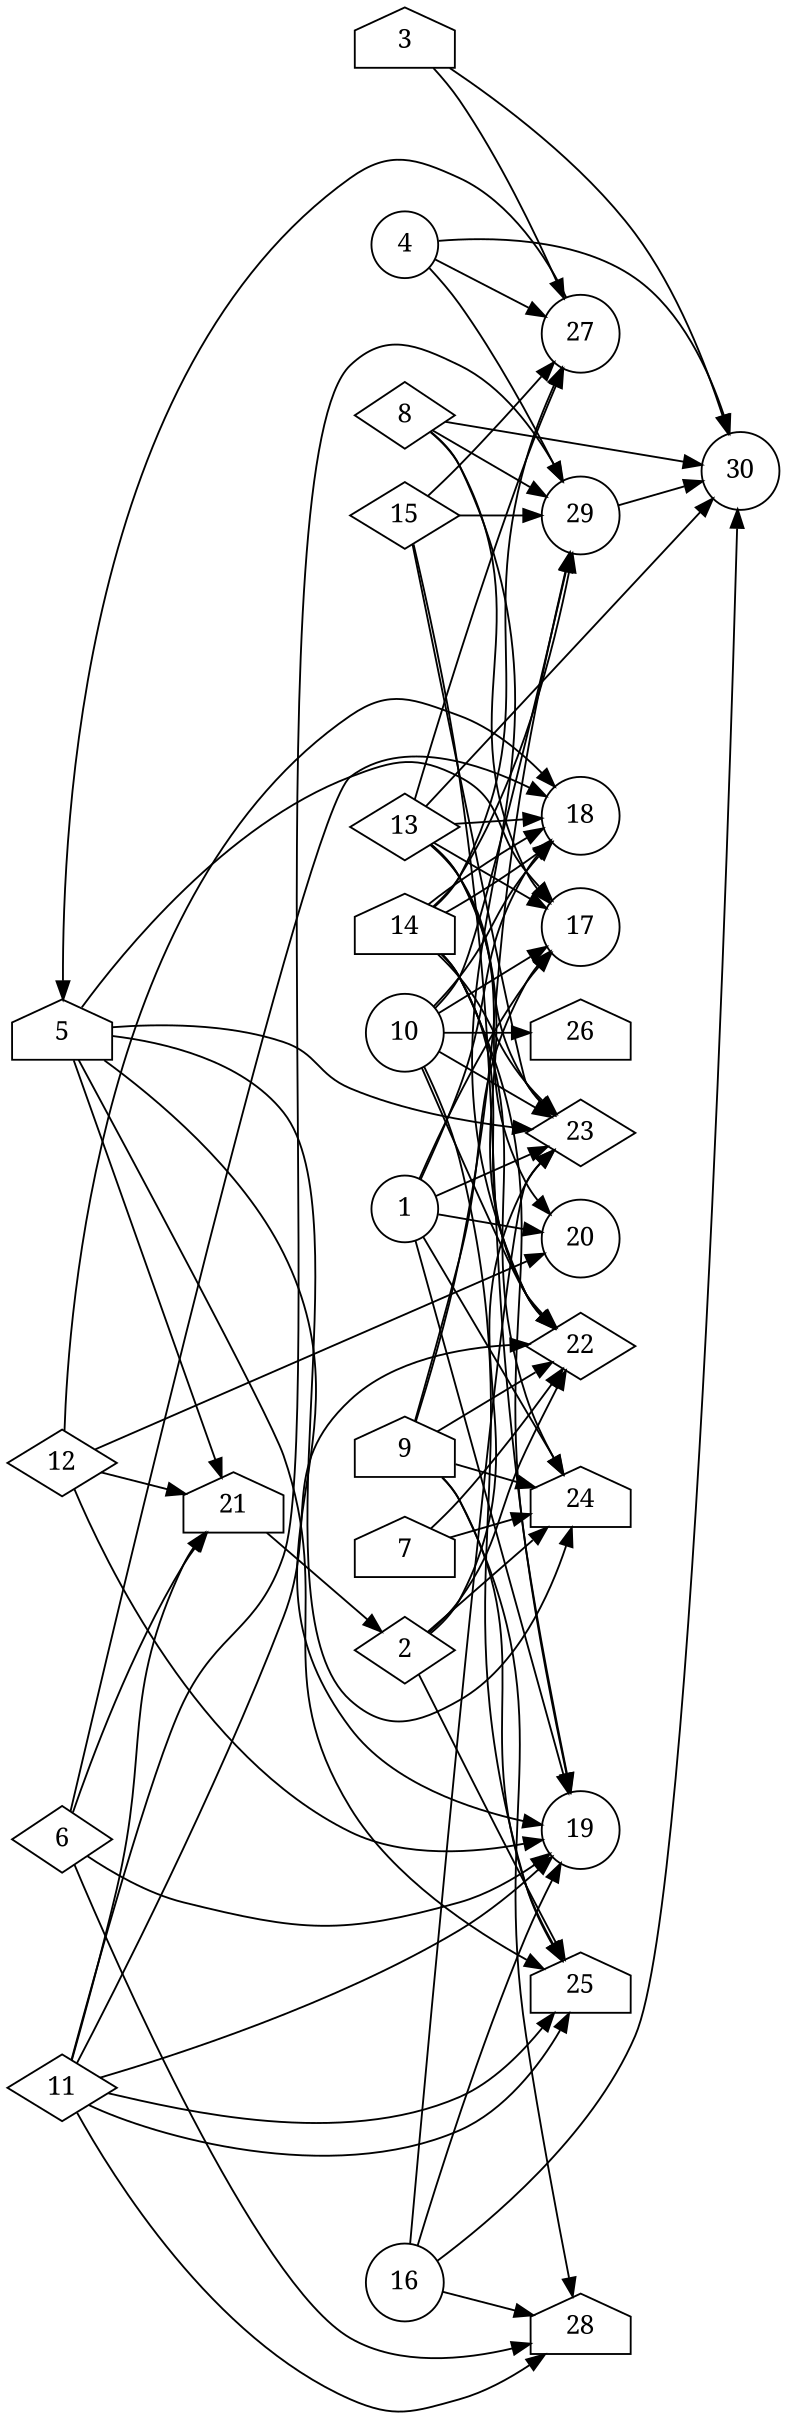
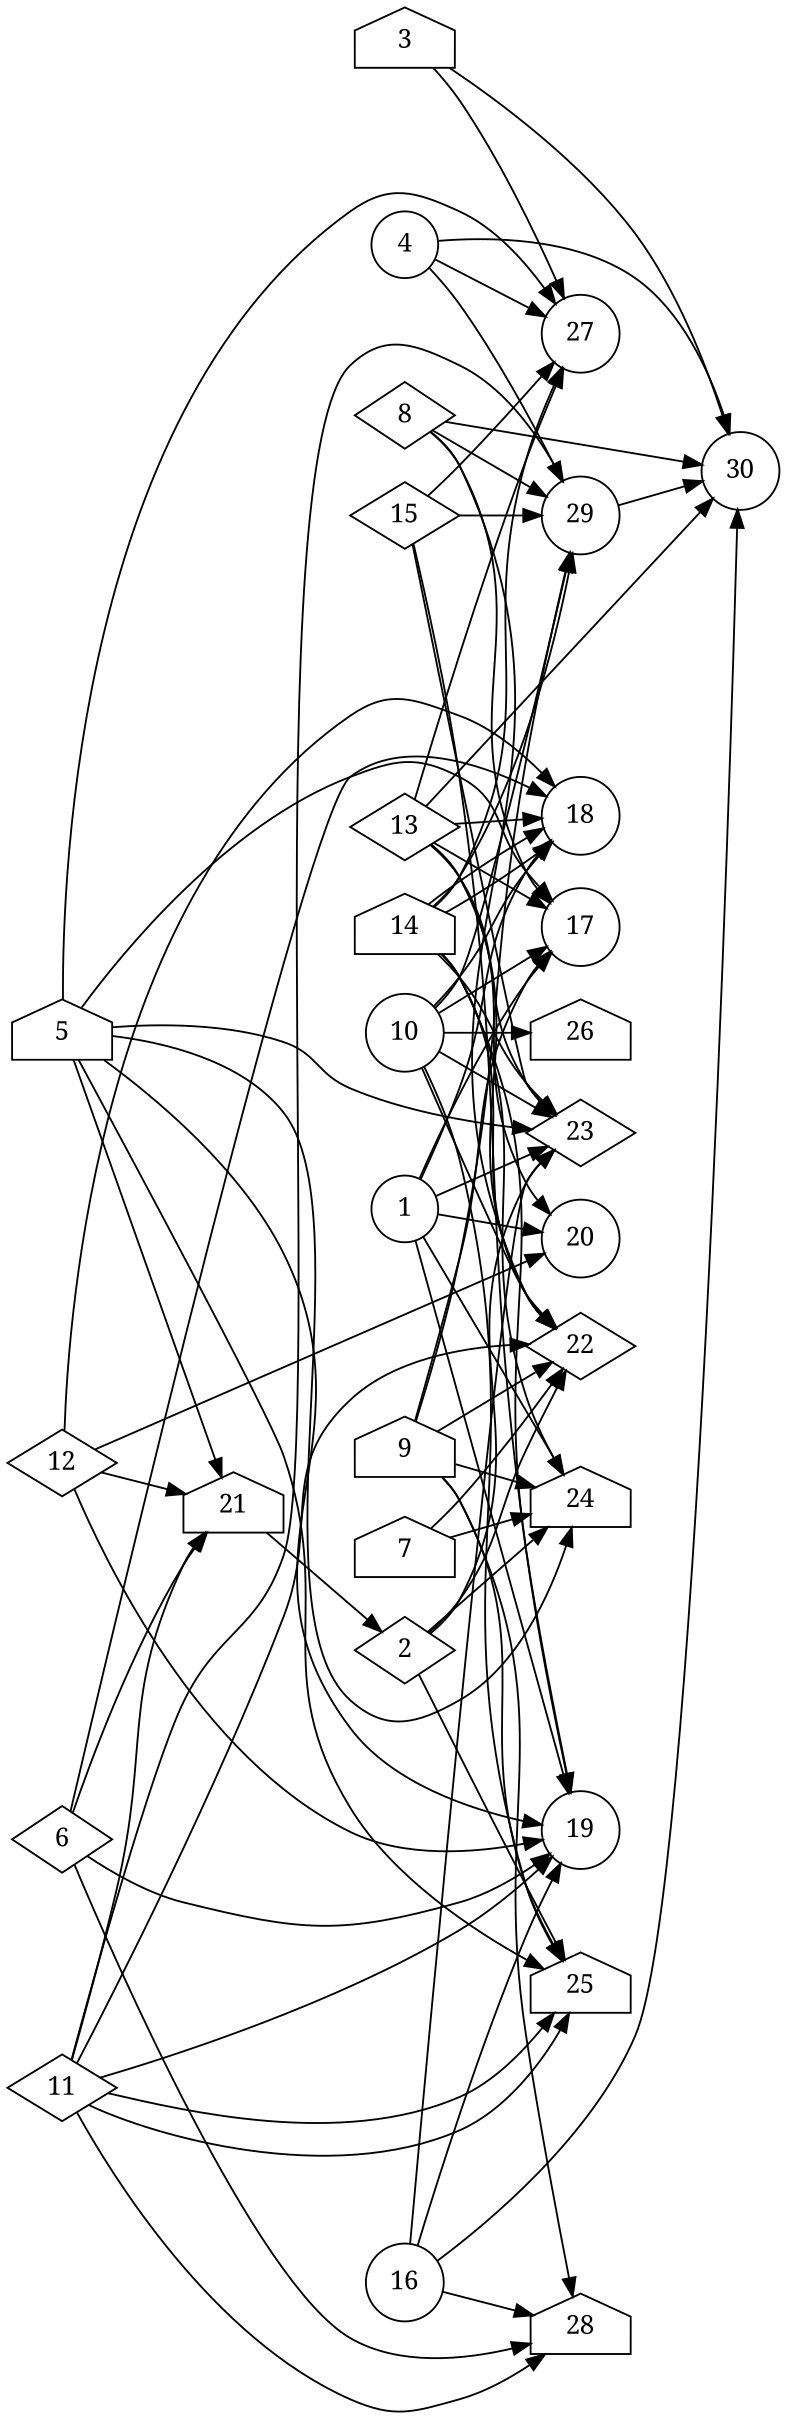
edge "27" -> "5": reversed
